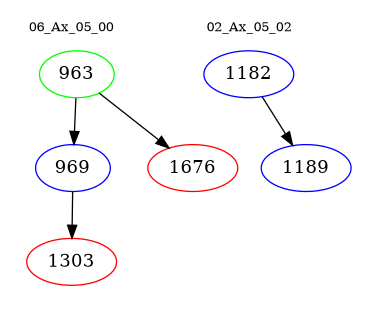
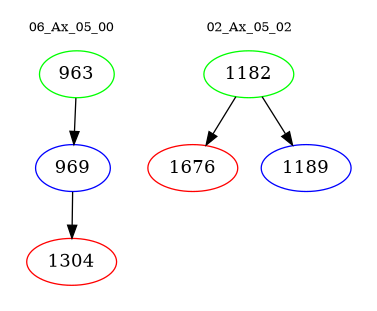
node "1182": color blue -> green
edge "963" -> "1676": now "1182" -> "1676"
node "1303": label "1303" -> "1304"
